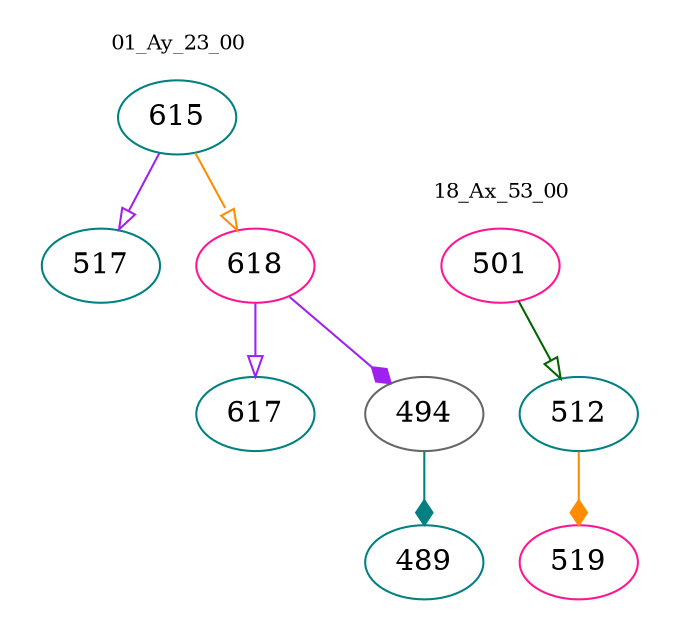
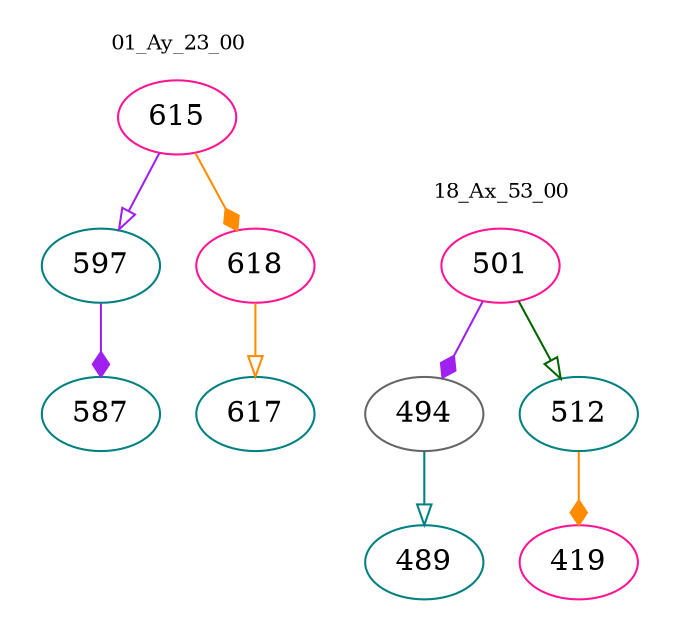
node "615": color teal -> deeppink
edge "615" -> "618": arrowhead onormal -> diamond
node "517": label "517" -> "597"
edge "618" -> "494": now "501" -> "494"
edge "618" -> "617": color purple -> darkorange
node "587": added
edge "494" -> "489": arrowhead diamond -> onormal
node "519": label "519" -> "419"
